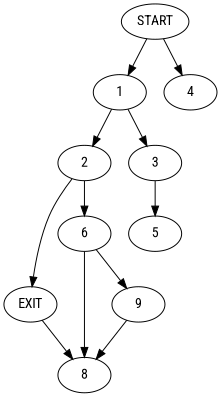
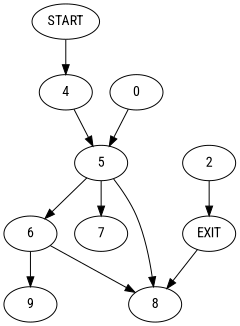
node "1": removed
edge "4" -> "5": added
node "3": label "3" -> "0"
edge "2" -> "6": now "5" -> "6"
node "7": added
edge "9" -> "8": now "5" -> "8"
